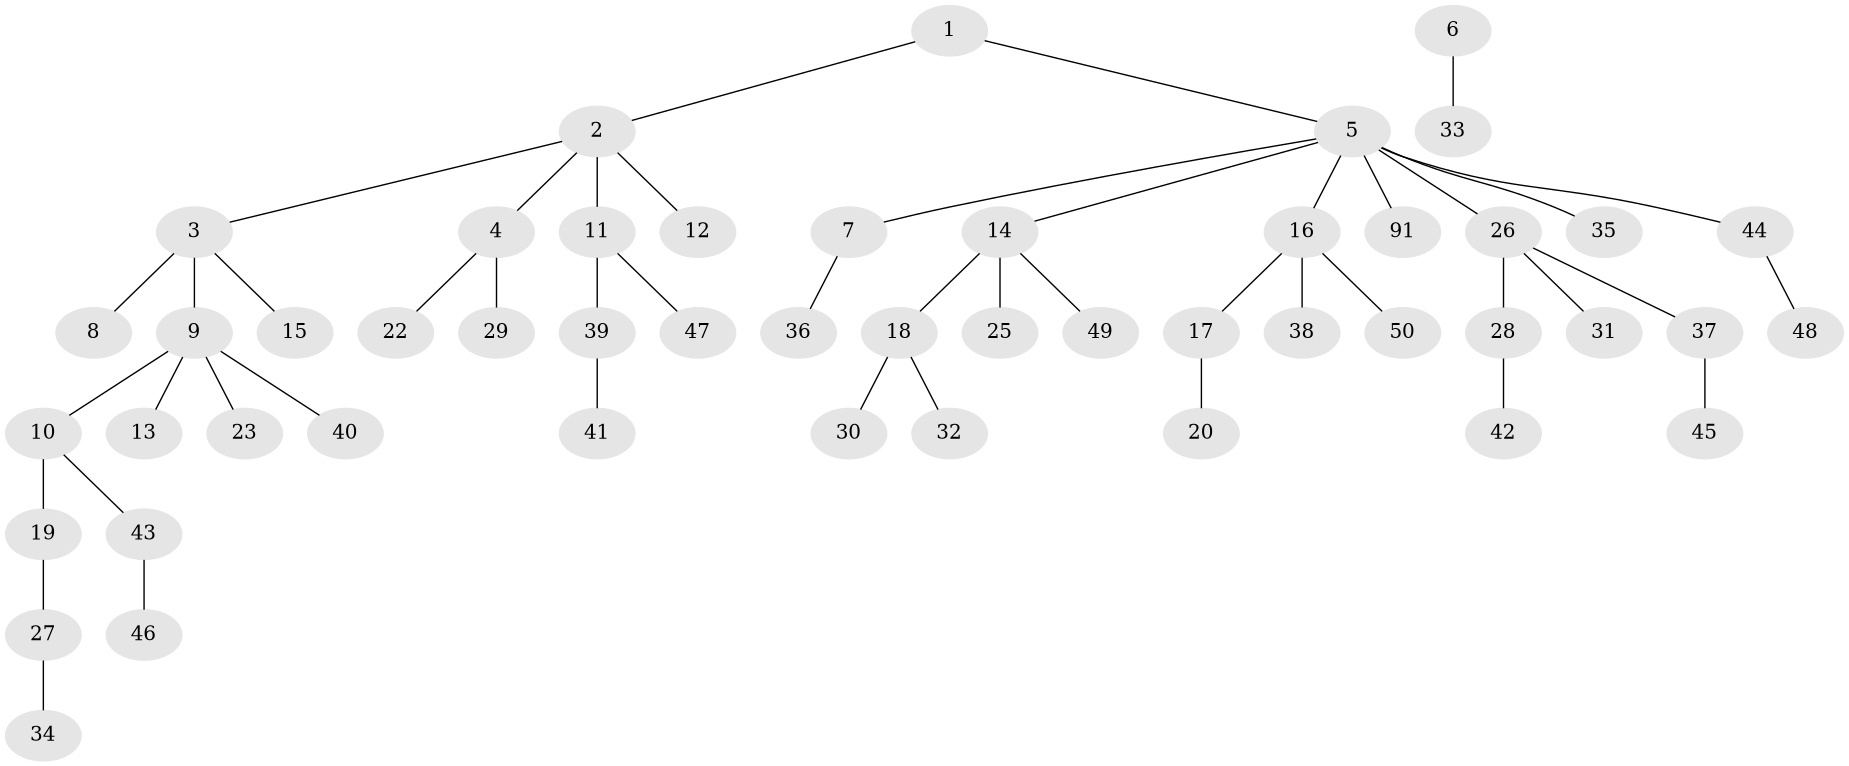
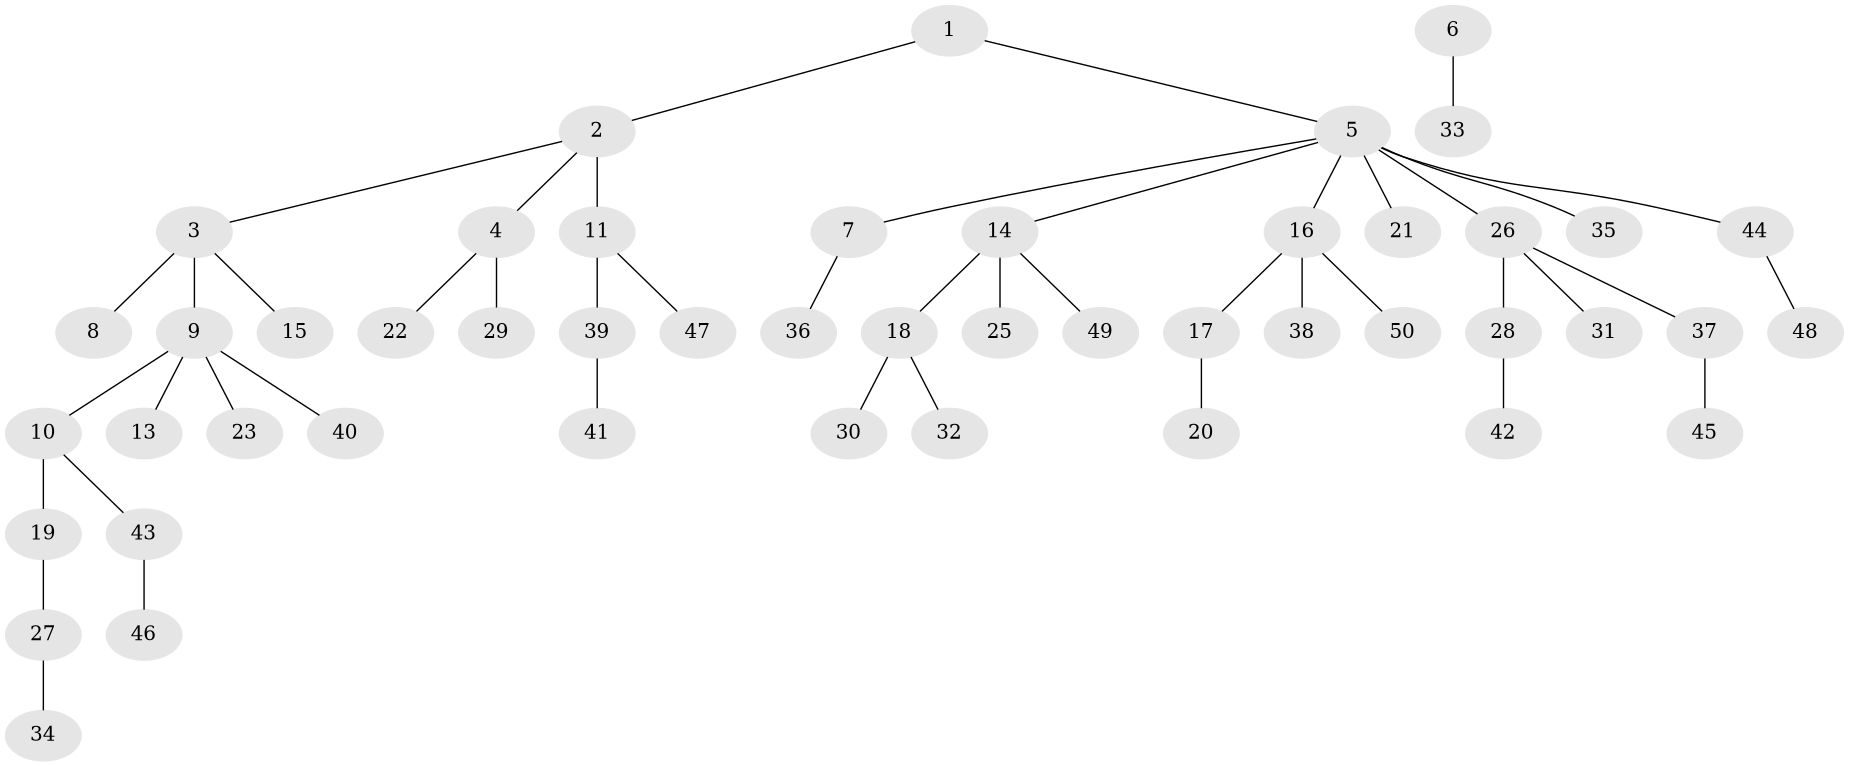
node "12": removed
node "91": label "91" -> "21"
